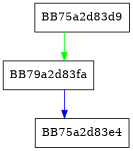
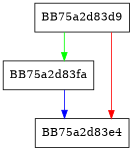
edge "BB75a2d83d9" -> "BB75a2d83e4": added
node "BB79a2d83fa": label "BB79a2d83fa" -> "BB75a2d83fa"
